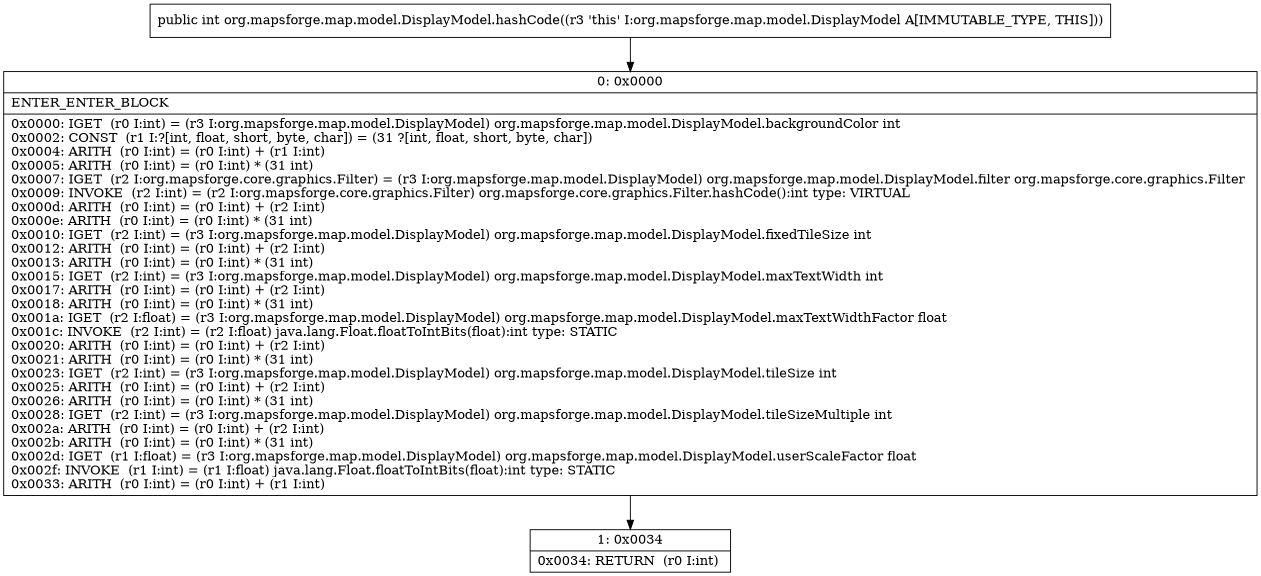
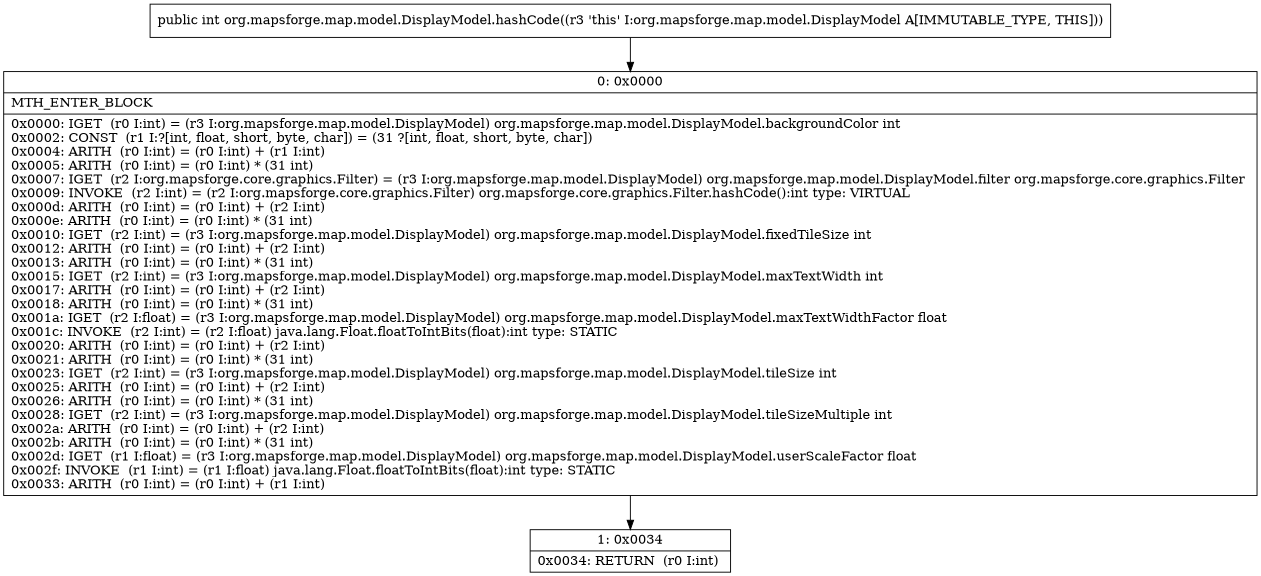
node "0: 0x0000": text "ENTER_ENTER_BLOCK" -> "MTH_ENTER_BLOCK"
